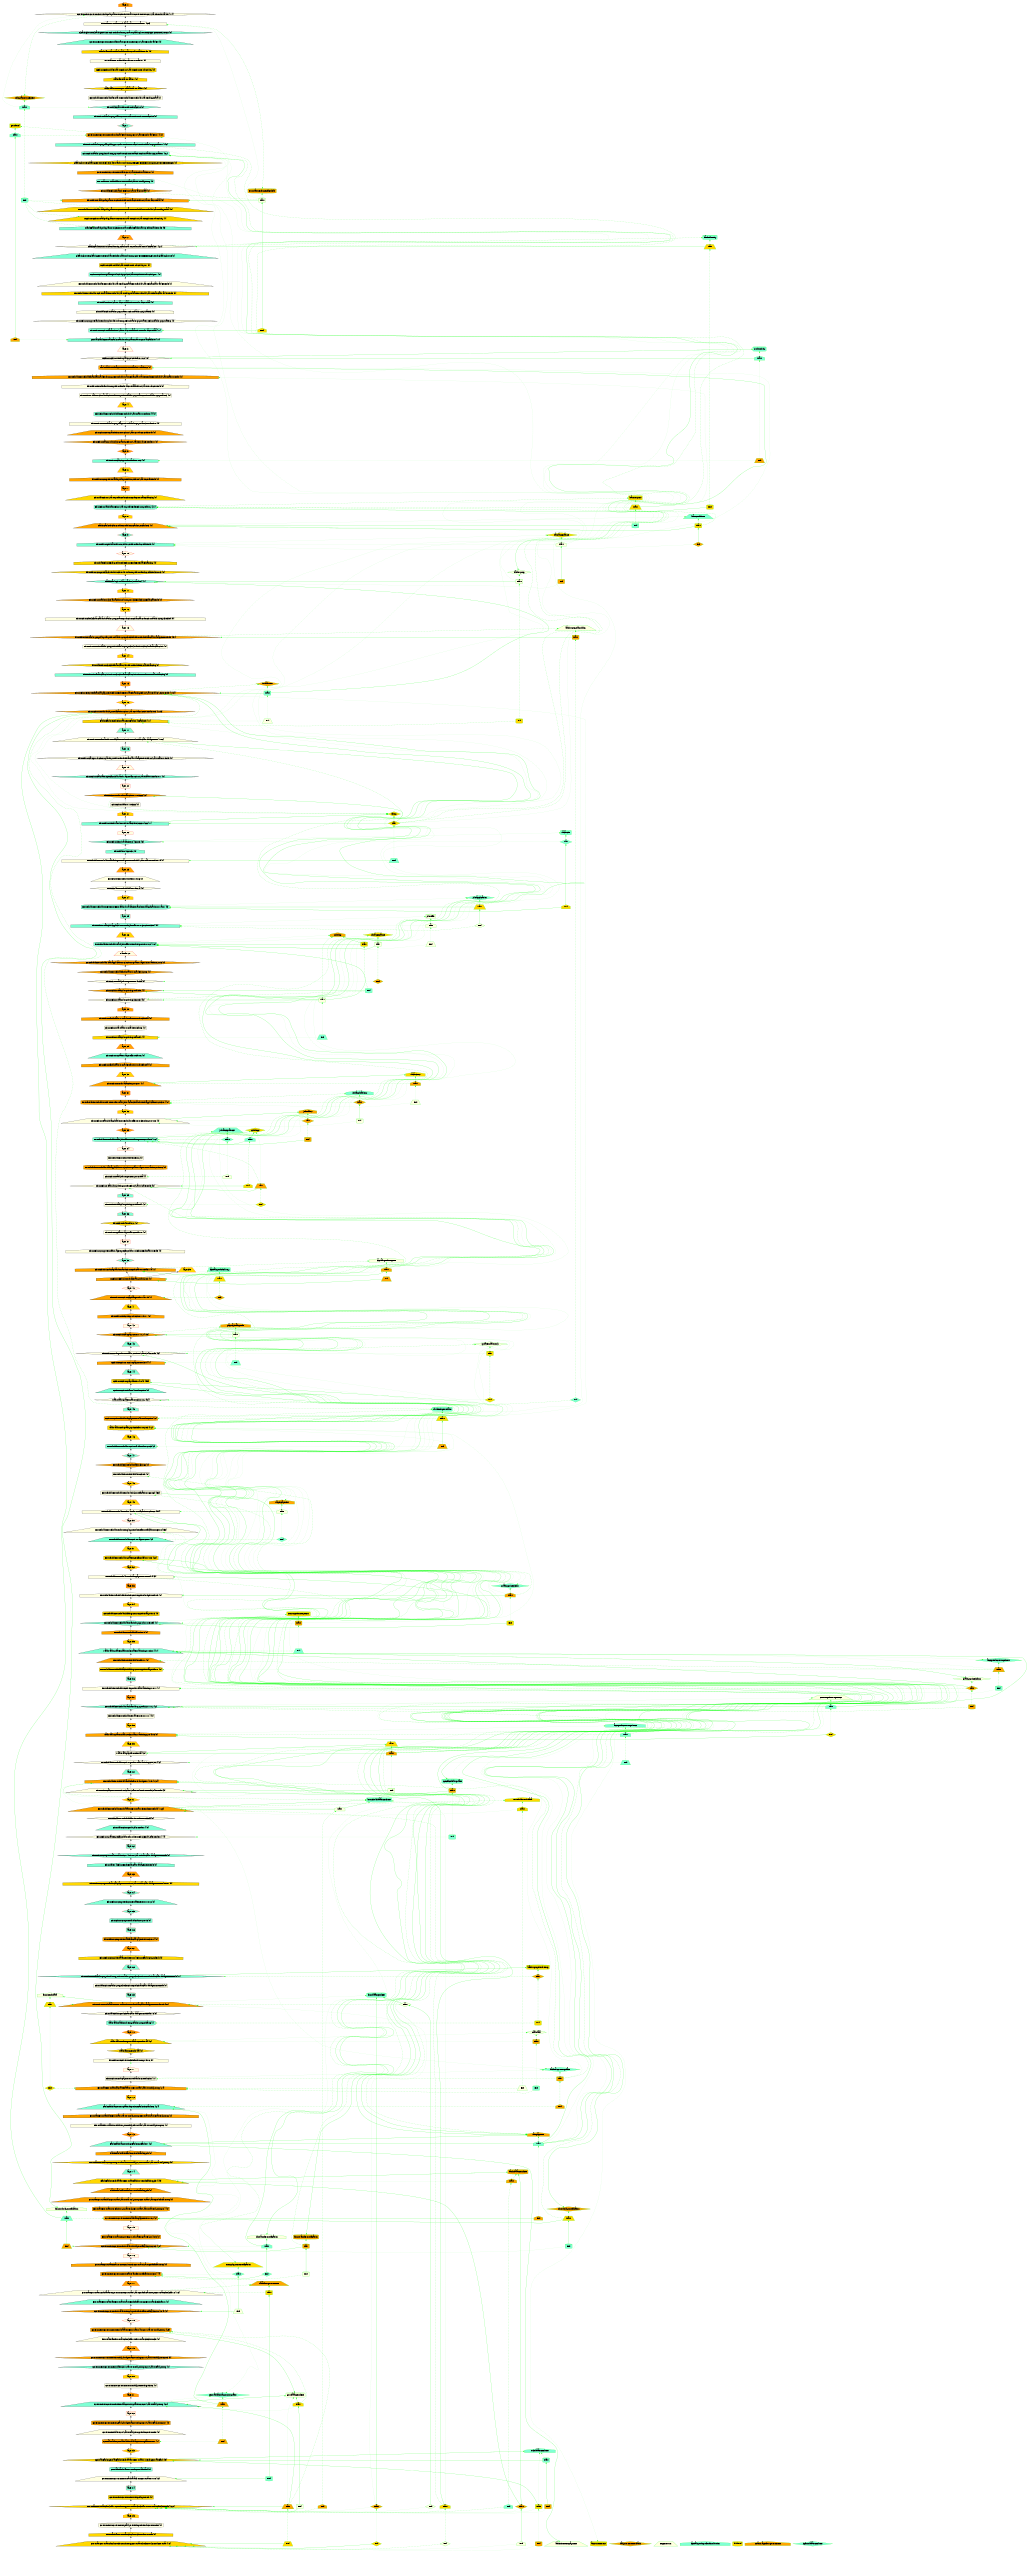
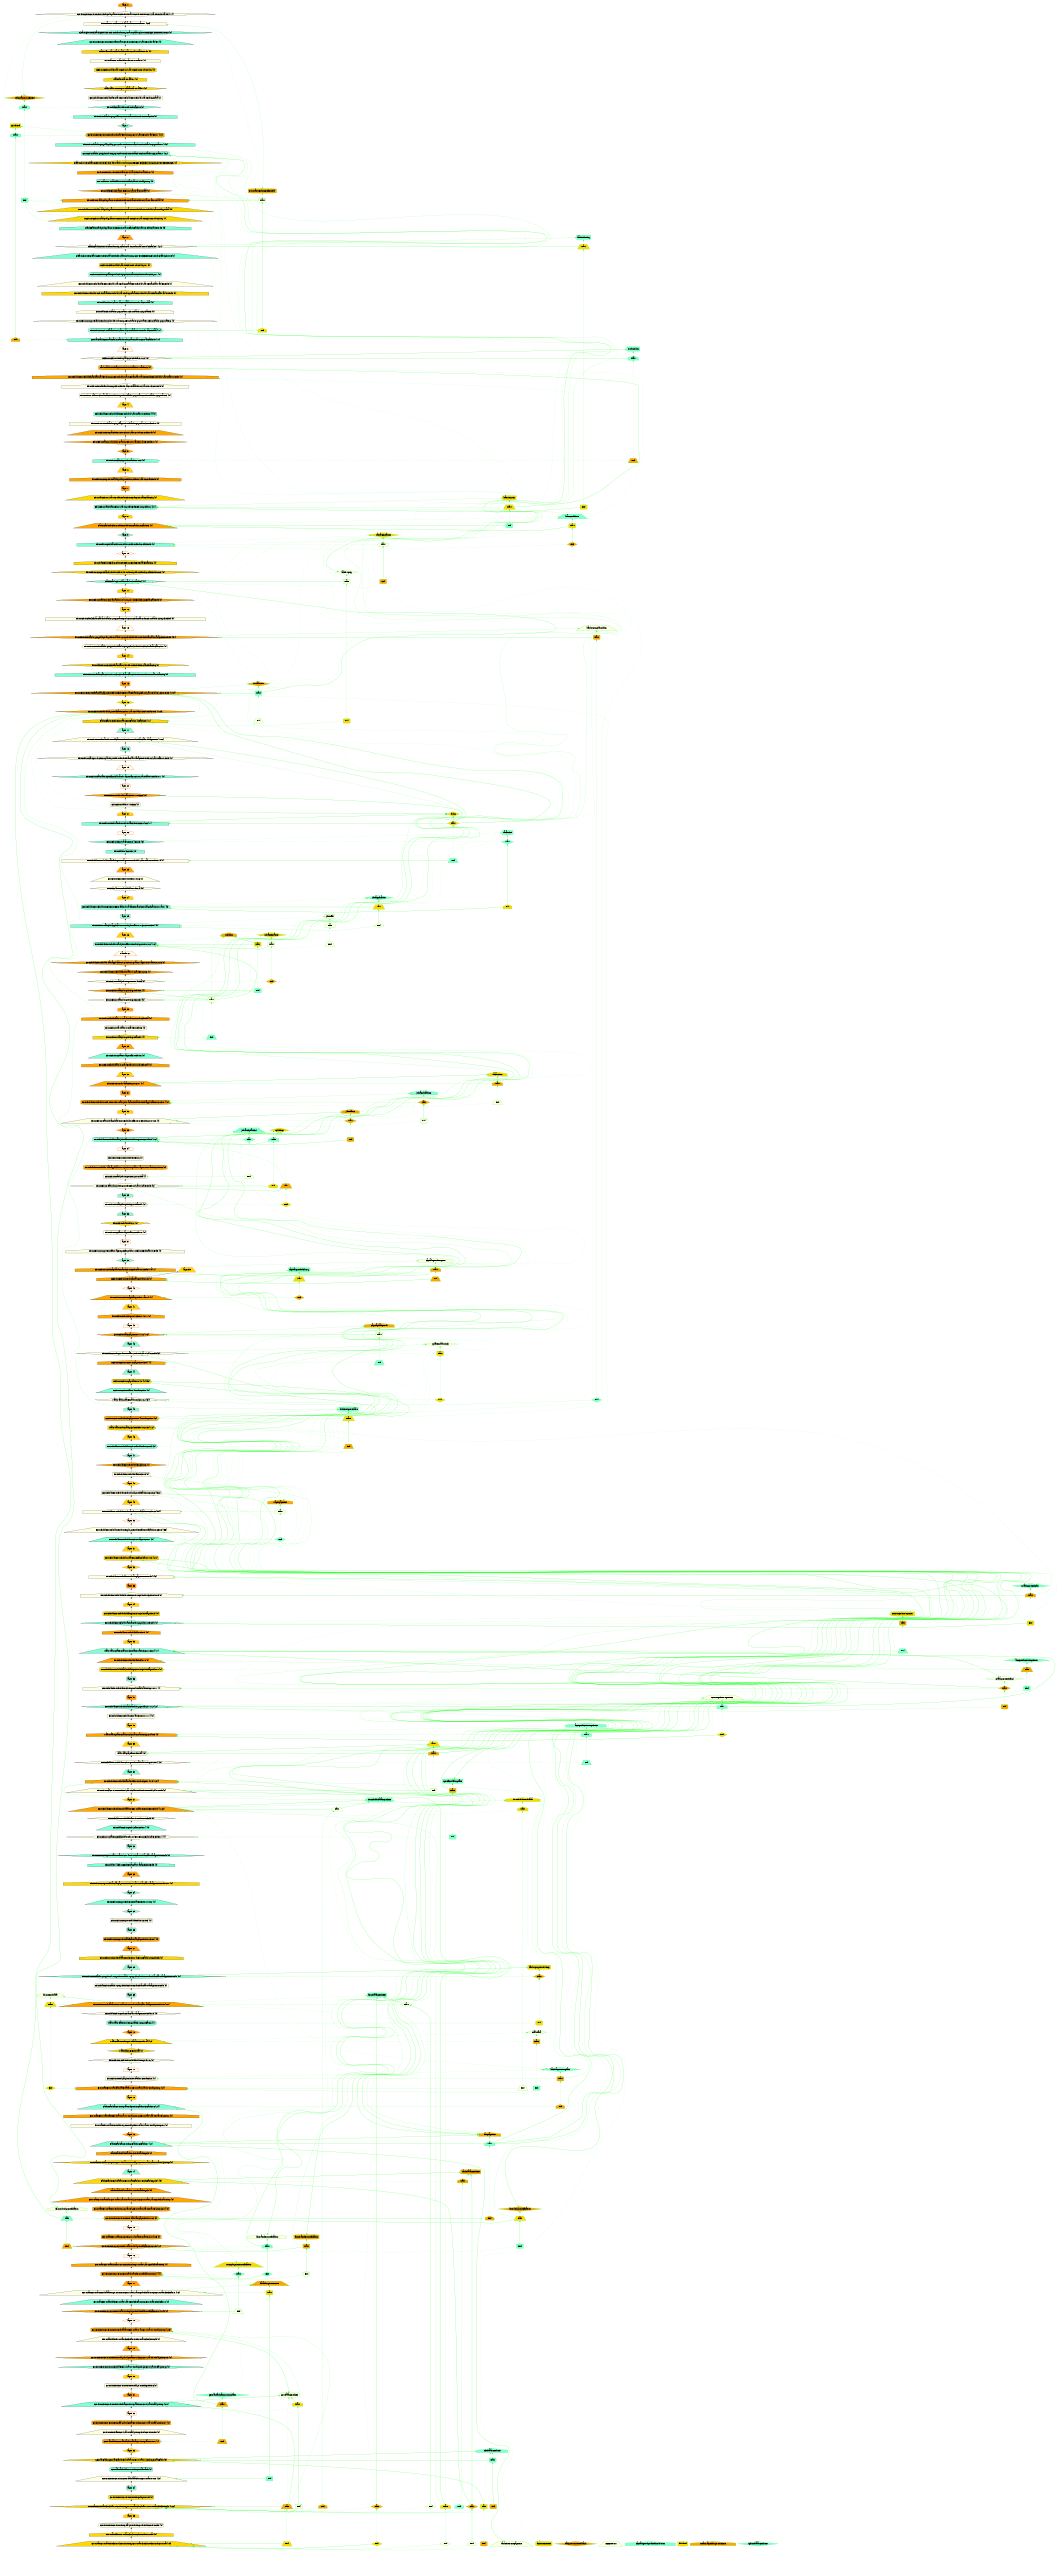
node "layer 16": color #ff0000 -> #00ff00
node "Firm_Firm_compute_dividends_002_003 [0]": fillcolor aquamarine -> lightyellow
node "Firm_Firm_receive_stock_info_dummy_15_16 [0]": shape house -> diamond
